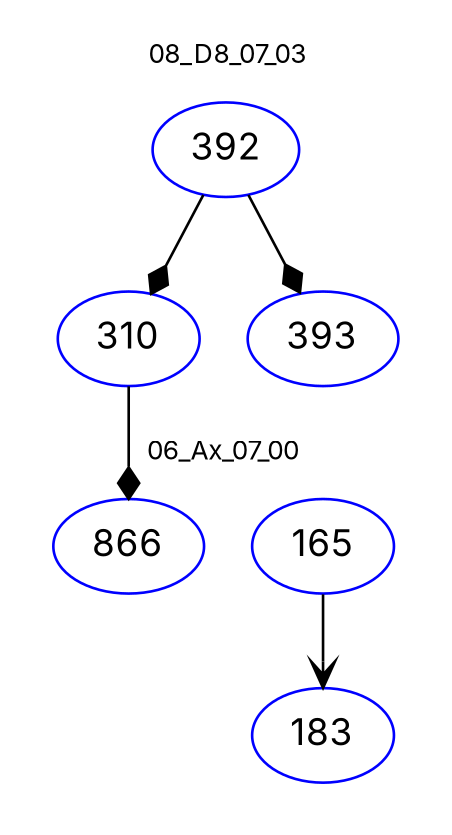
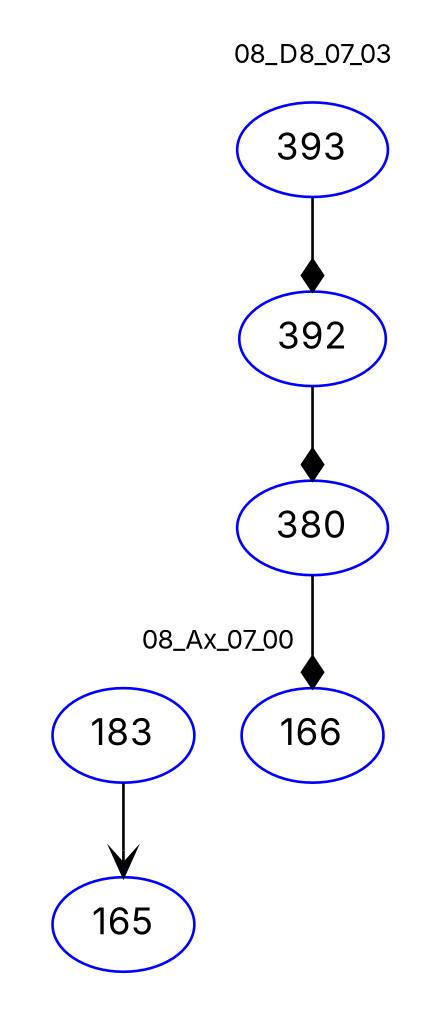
edge "392" -> "393": reversed
node "310": label "310" -> "380"
cluster "06_Ax_07_00": label "06_Ax_07_00" -> "08_Ax_07_00"
node "866": label "866" -> "166"
edge "165" -> "183": reversed
